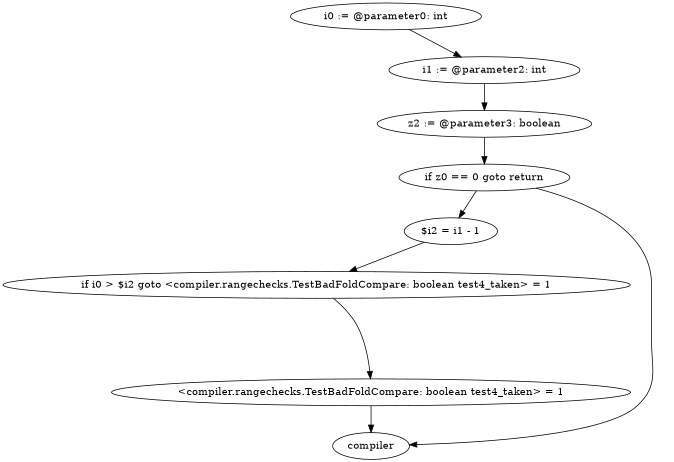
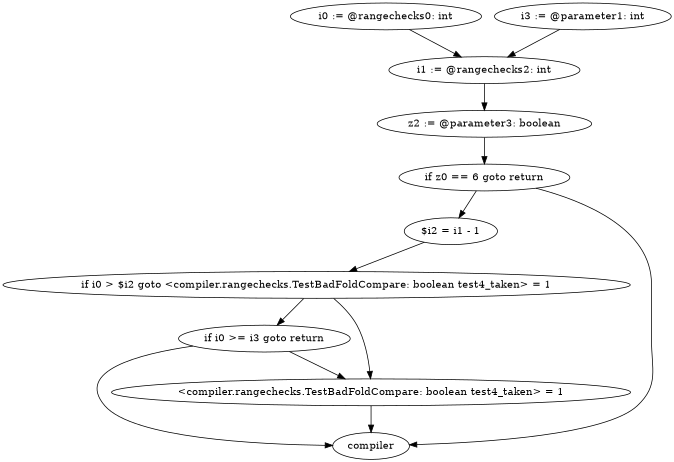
node "i0 := @parameter0: int": label "i0 := @parameter0: int" -> "i0 := @rangechecks0: int"
node "i3 := @parameter1: int": added
node "i1 := @parameter2: int": label "i1 := @parameter2: int" -> "i1 := @rangechecks2: int"
node "if z0 == 0 goto return": label "if z0 == 0 goto return" -> "if z0 == 6 goto return"
node "if i0 >= i3 goto return": added
